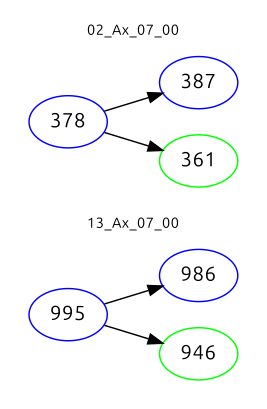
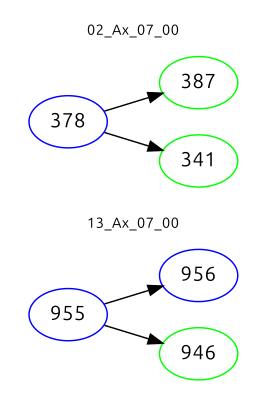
node "387": color blue -> green
node "361": label "361" -> "341"
node "986": label "986" -> "956"
node "995": label "995" -> "955"
